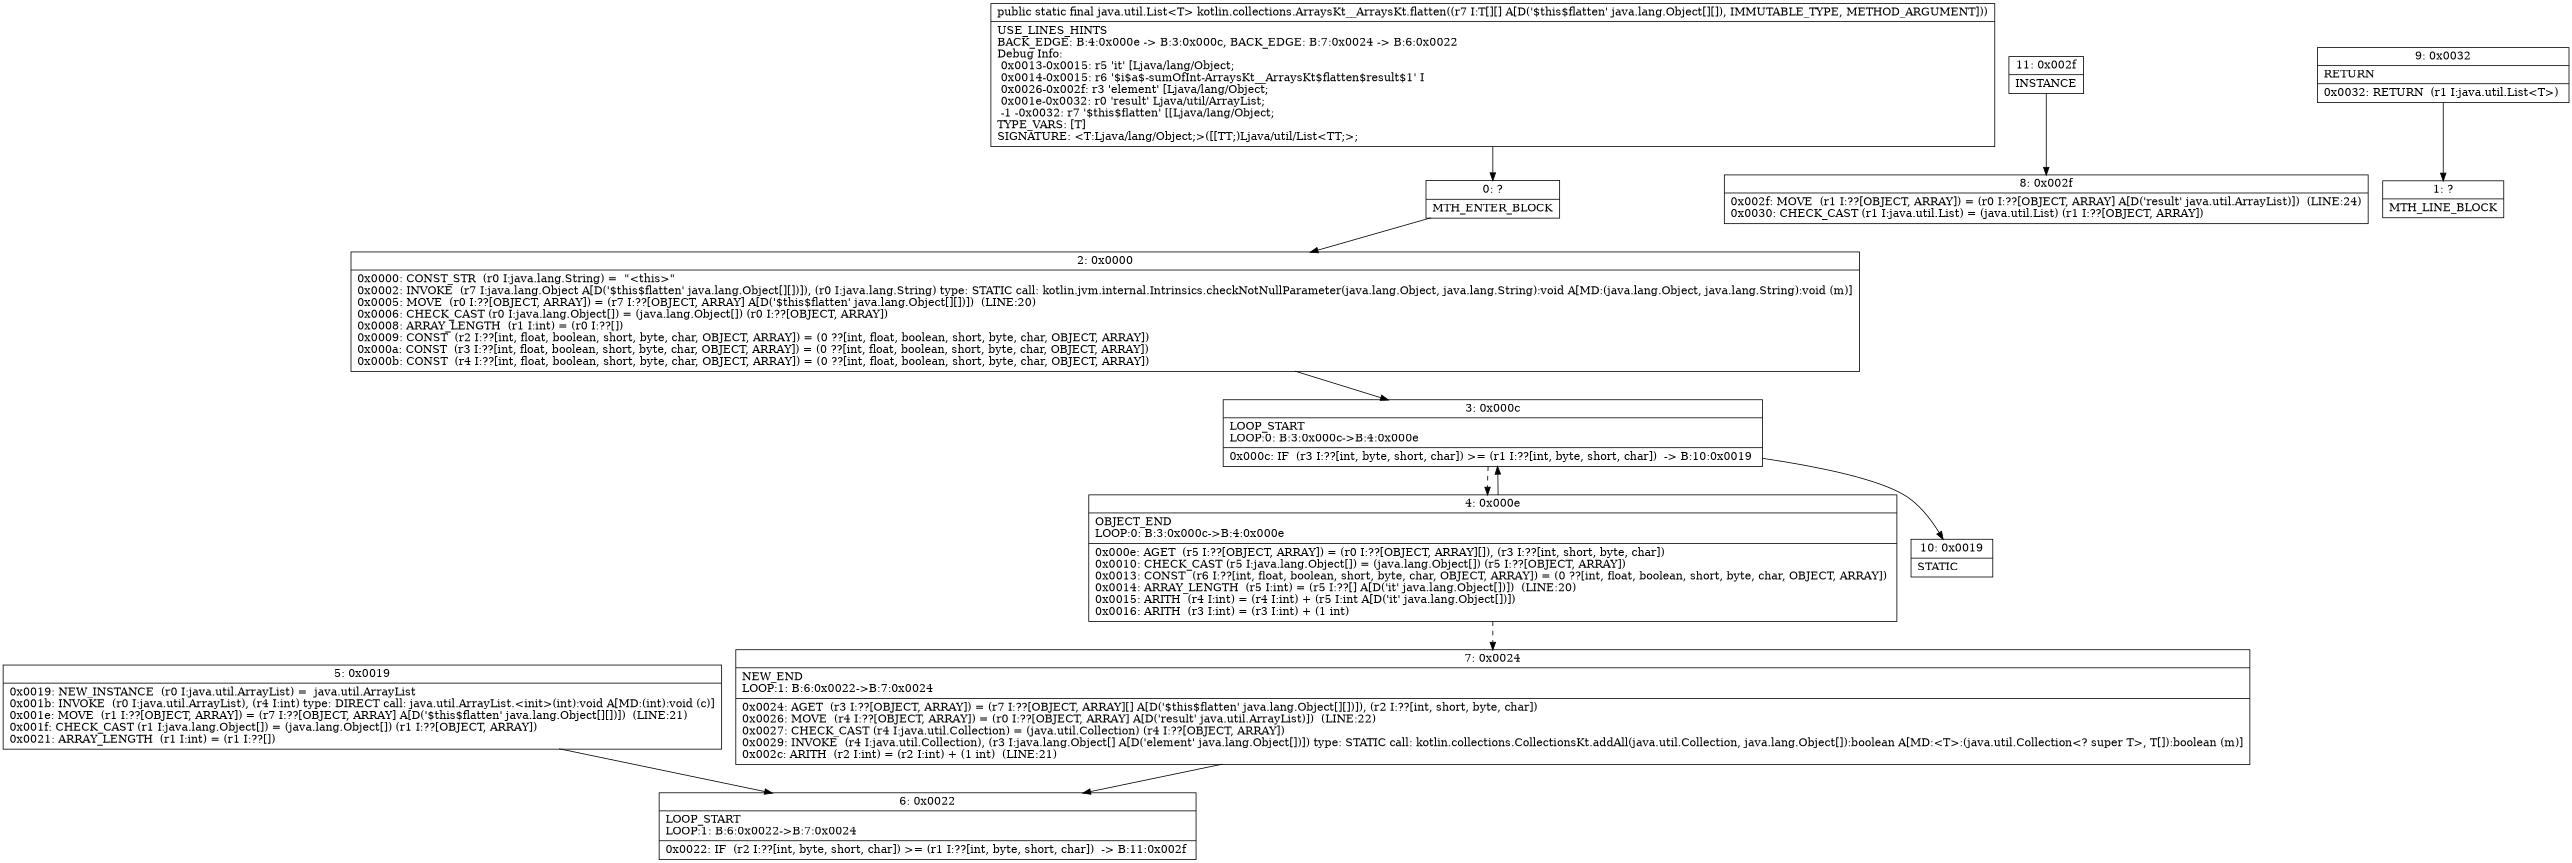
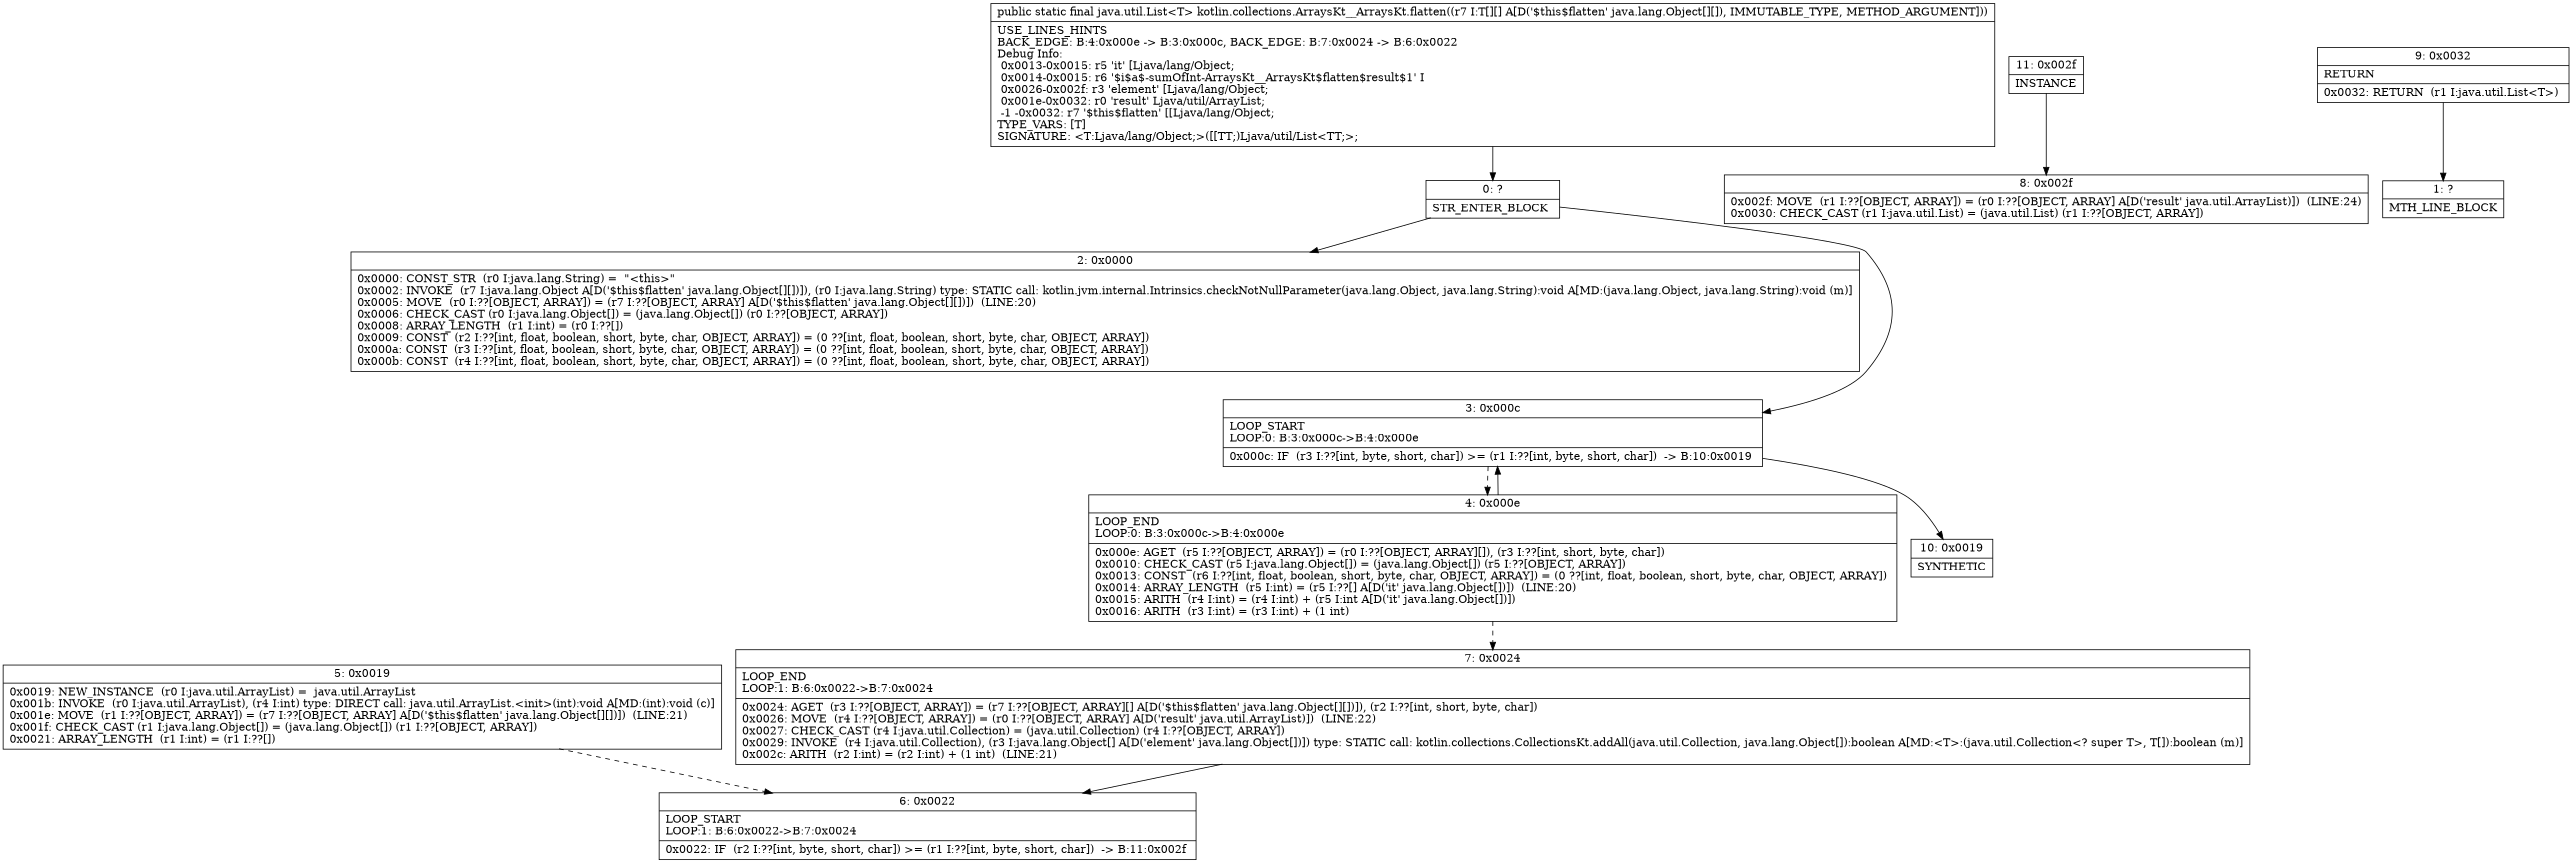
node "0: ?": text "MTH_ENTER_BLOCK" -> "STR_ENTER_BLOCK"
edge "2: 0x0000" -> "3: 0x000c": now "0: ?" -> "3: 0x000c"
node "4: 0x000e": text "OBJECT_END" -> "LOOP_END"
node "10: 0x0019": text "STATIC" -> "SYNTHETIC"
node "7: 0x0024": text "NEW_END" -> "LOOP_END"
edge "5: 0x0019" -> "6: 0x0022": style solid -> dashed
